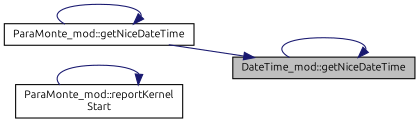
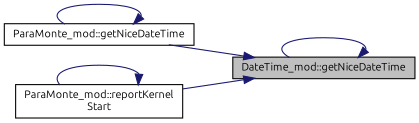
edge "ParaMonte_mod::reportKernel Start" -> "DateTime_mod::getNiceDateTime": added
